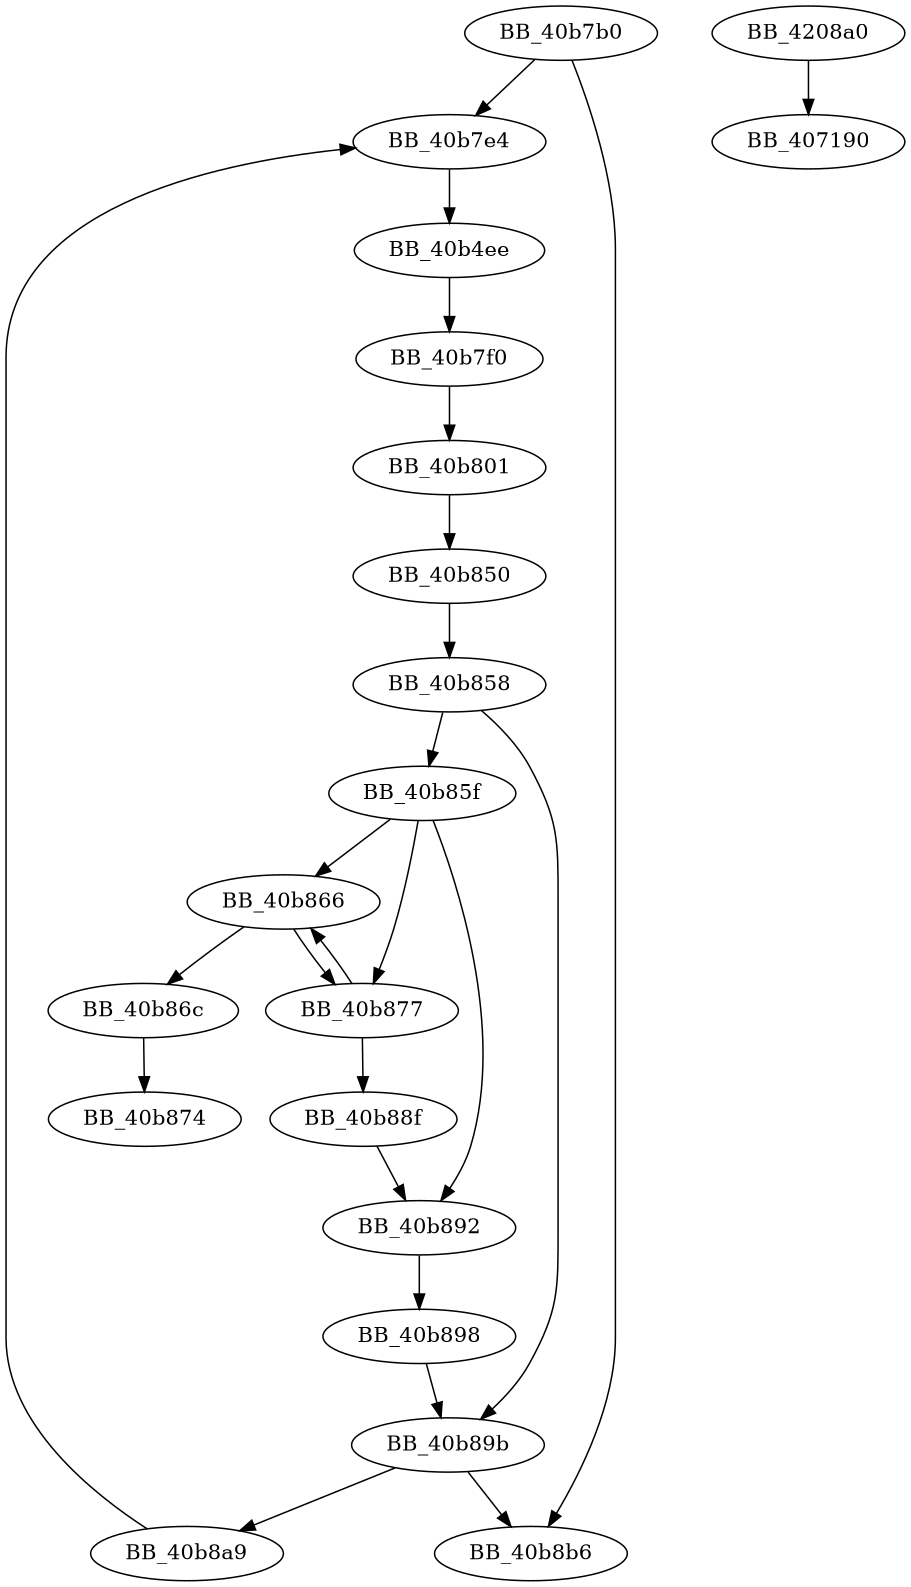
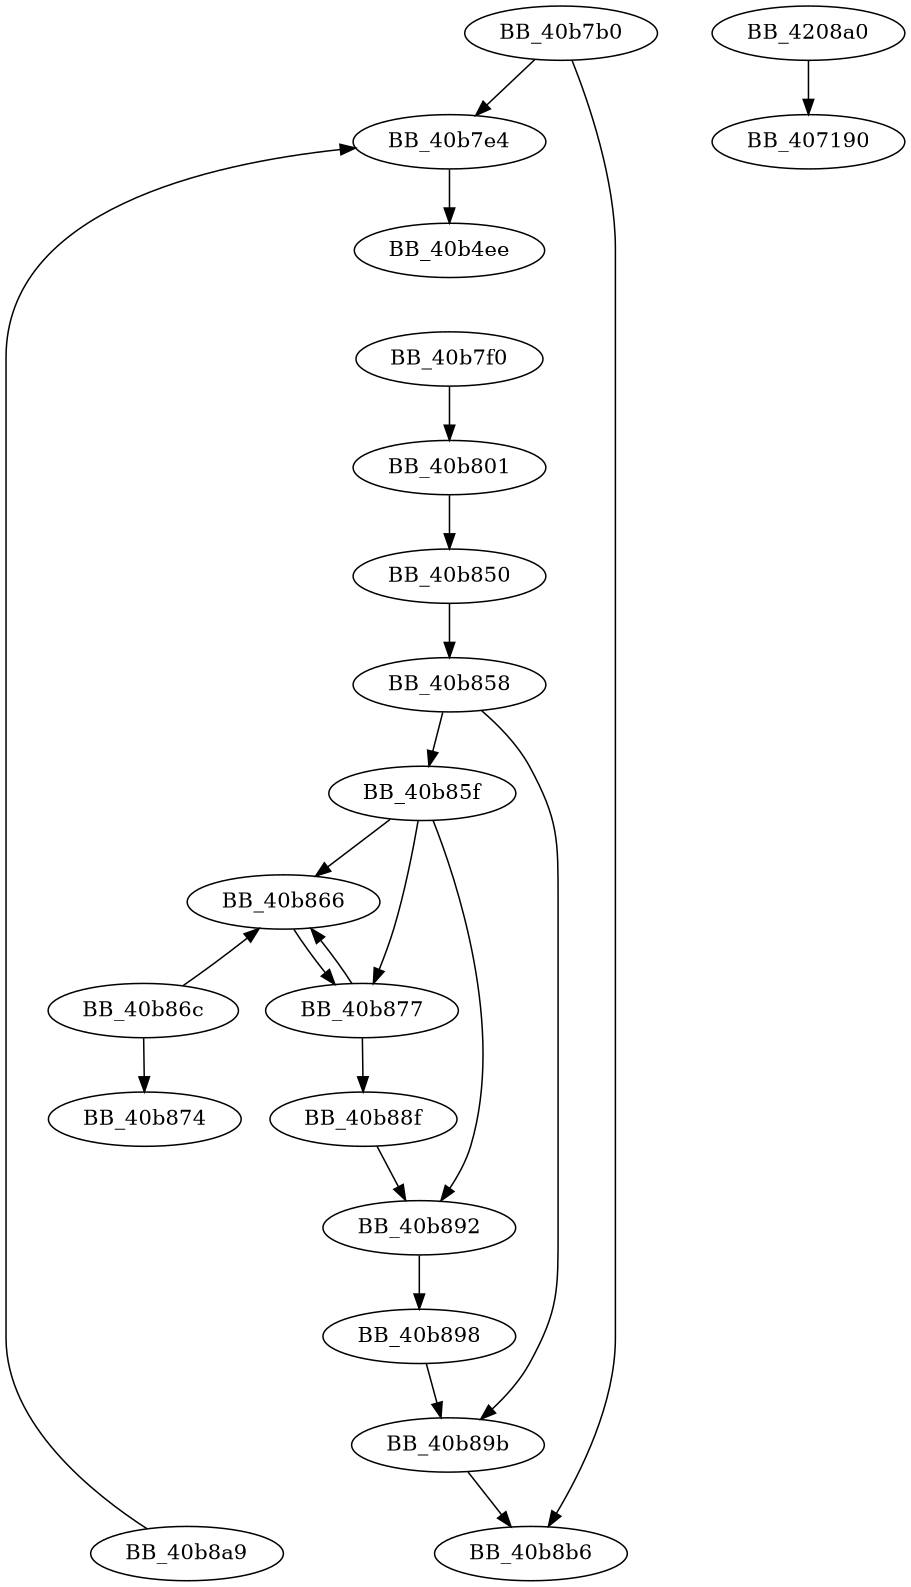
edge "BB_40b4ee" -> "BB_40b7f0": removed
edge "BB_40b866" -> "BB_40b86c": reversed
edge "BB_40b89b" -> "BB_40b8a9": removed
